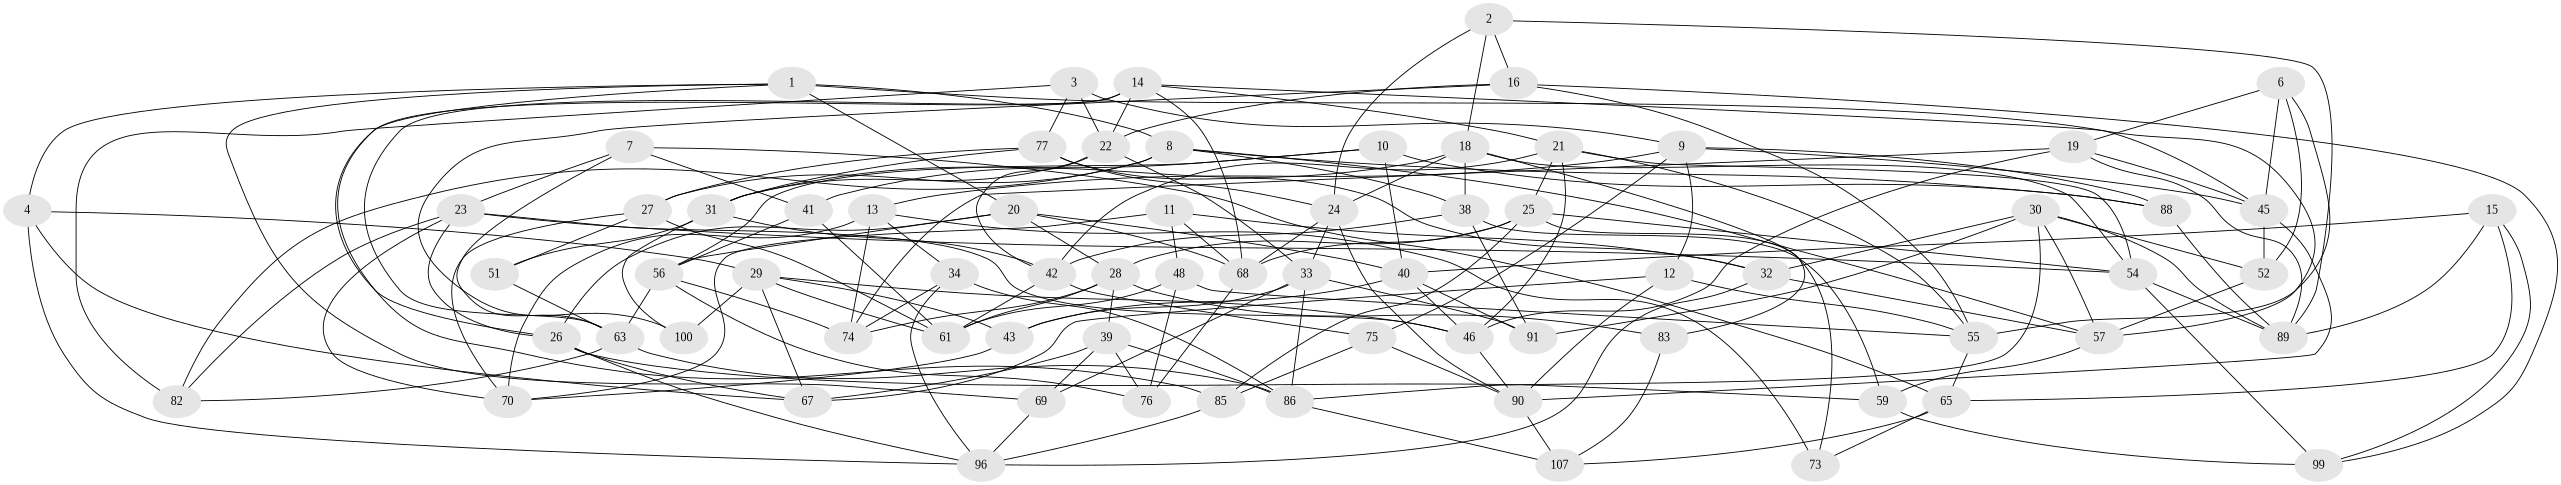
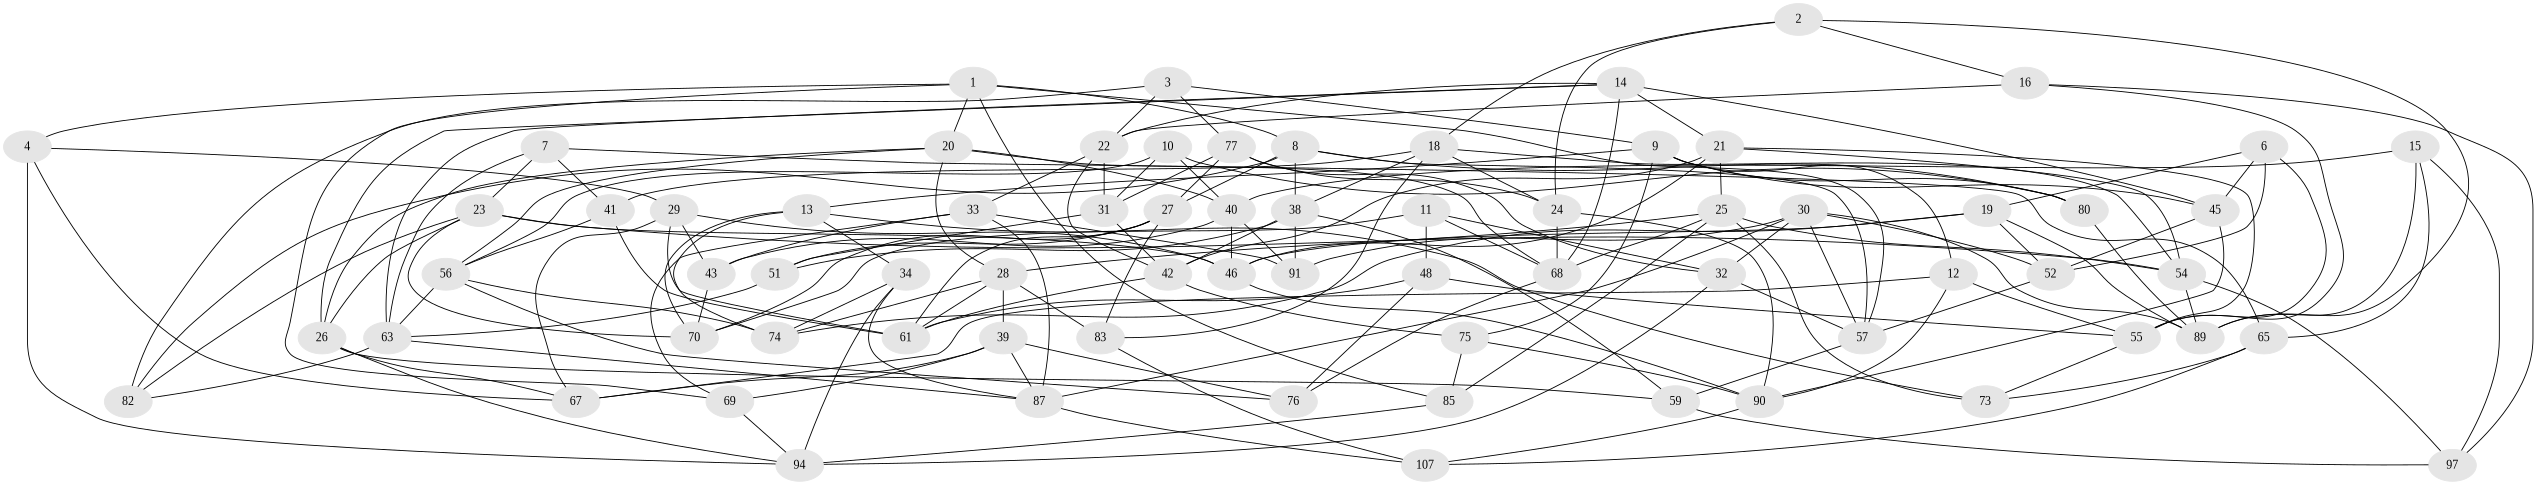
edge "19" -- "45": now "19" -- "52"
node "88": label "88" -> "80"
edge "24" -- "33": removed
edge "38" -- "51": added
edge "27" -- "83": added
node "100": removed
edge "55" -- "65": now "55" -- "73"
node "86": label "86" -> "87"
node "96": label "96" -> "94"
node "99": label "99" -> "97"
